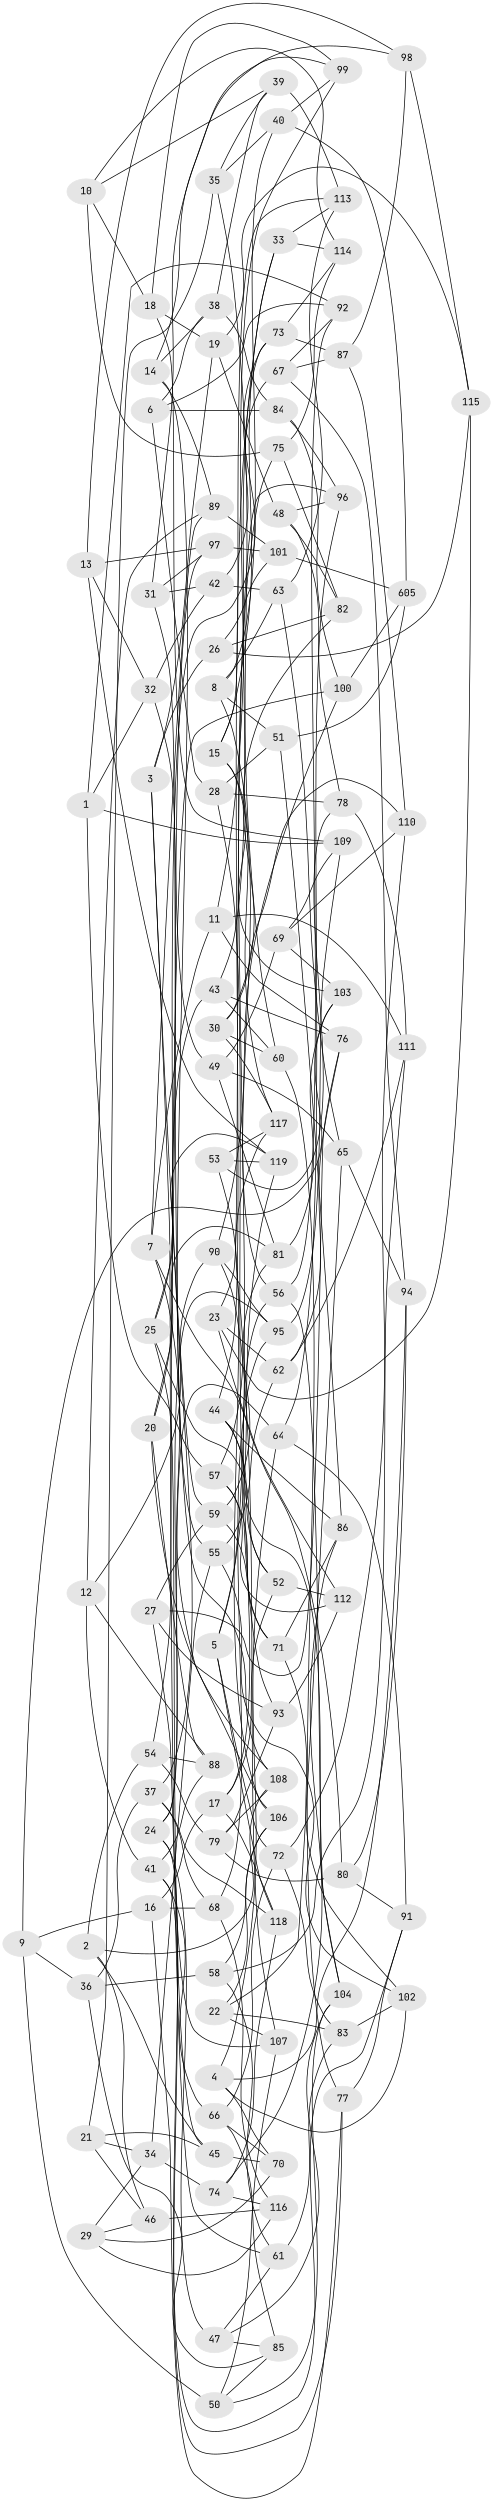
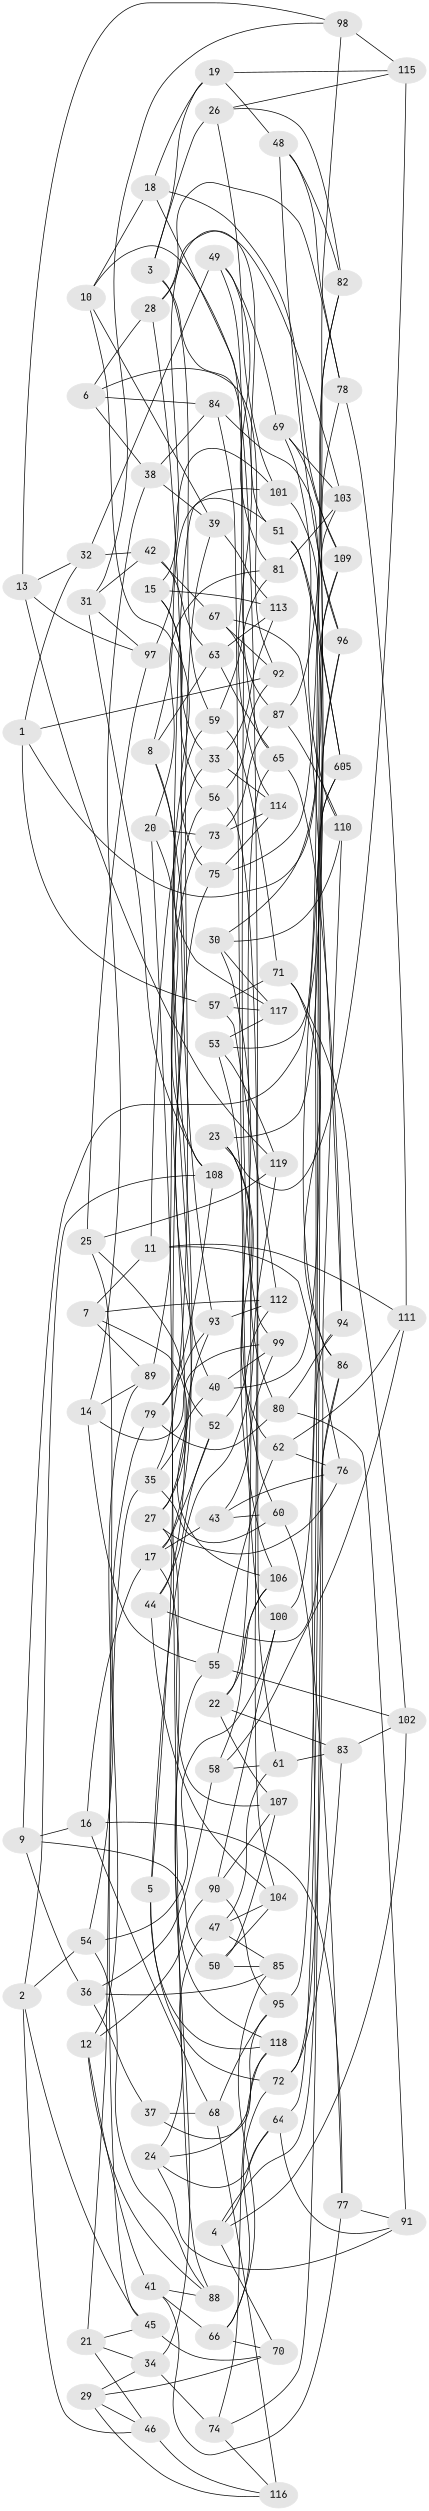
edge "43" -- "37": now "43" -- "17"
